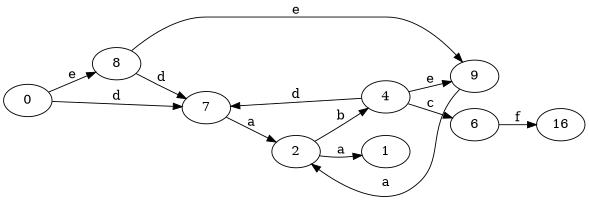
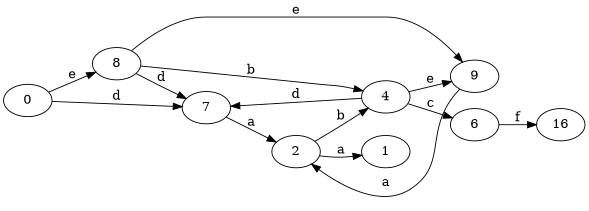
edge "8" -> "4": added, label "b"
